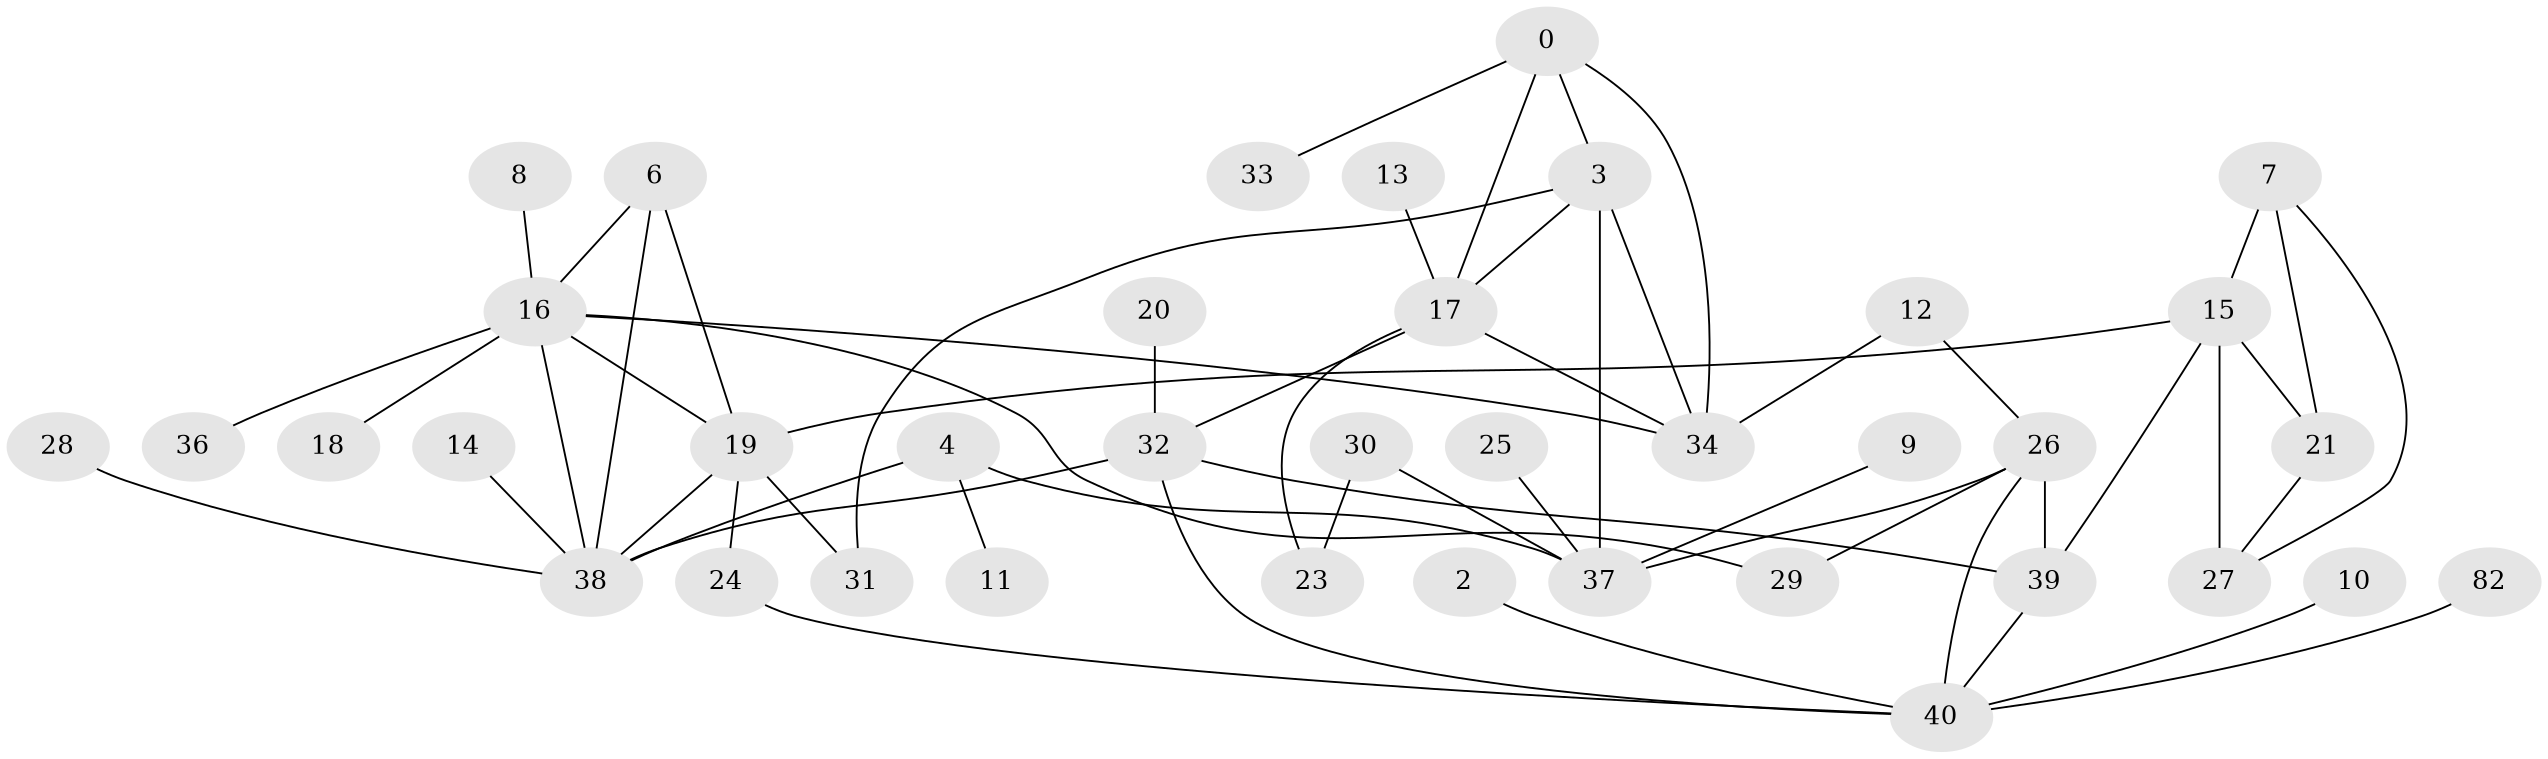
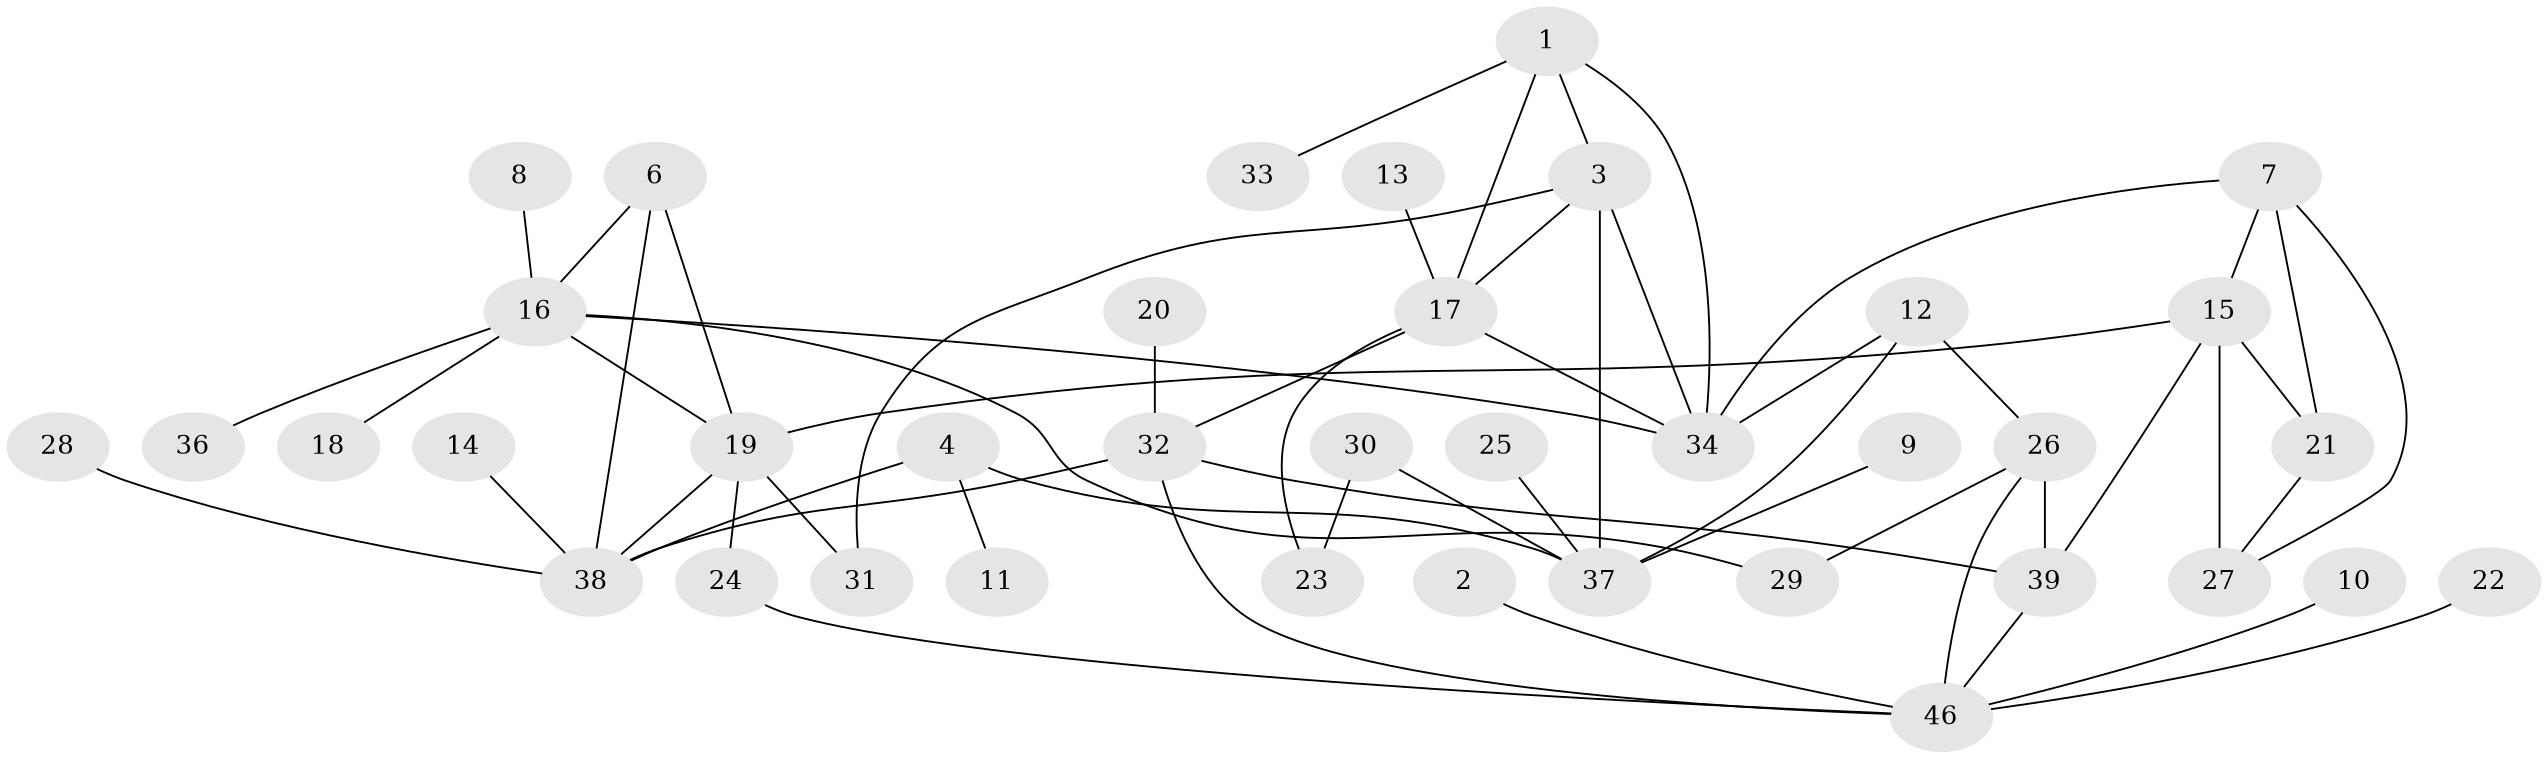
node "0": label "0" -> "1"
edge "7" -- "34": added
edge "16" -- "38": removed
edge "26" -- "37": now "12" -- "37"
node "82": label "82" -> "22"
node "40": label "40" -> "46"
